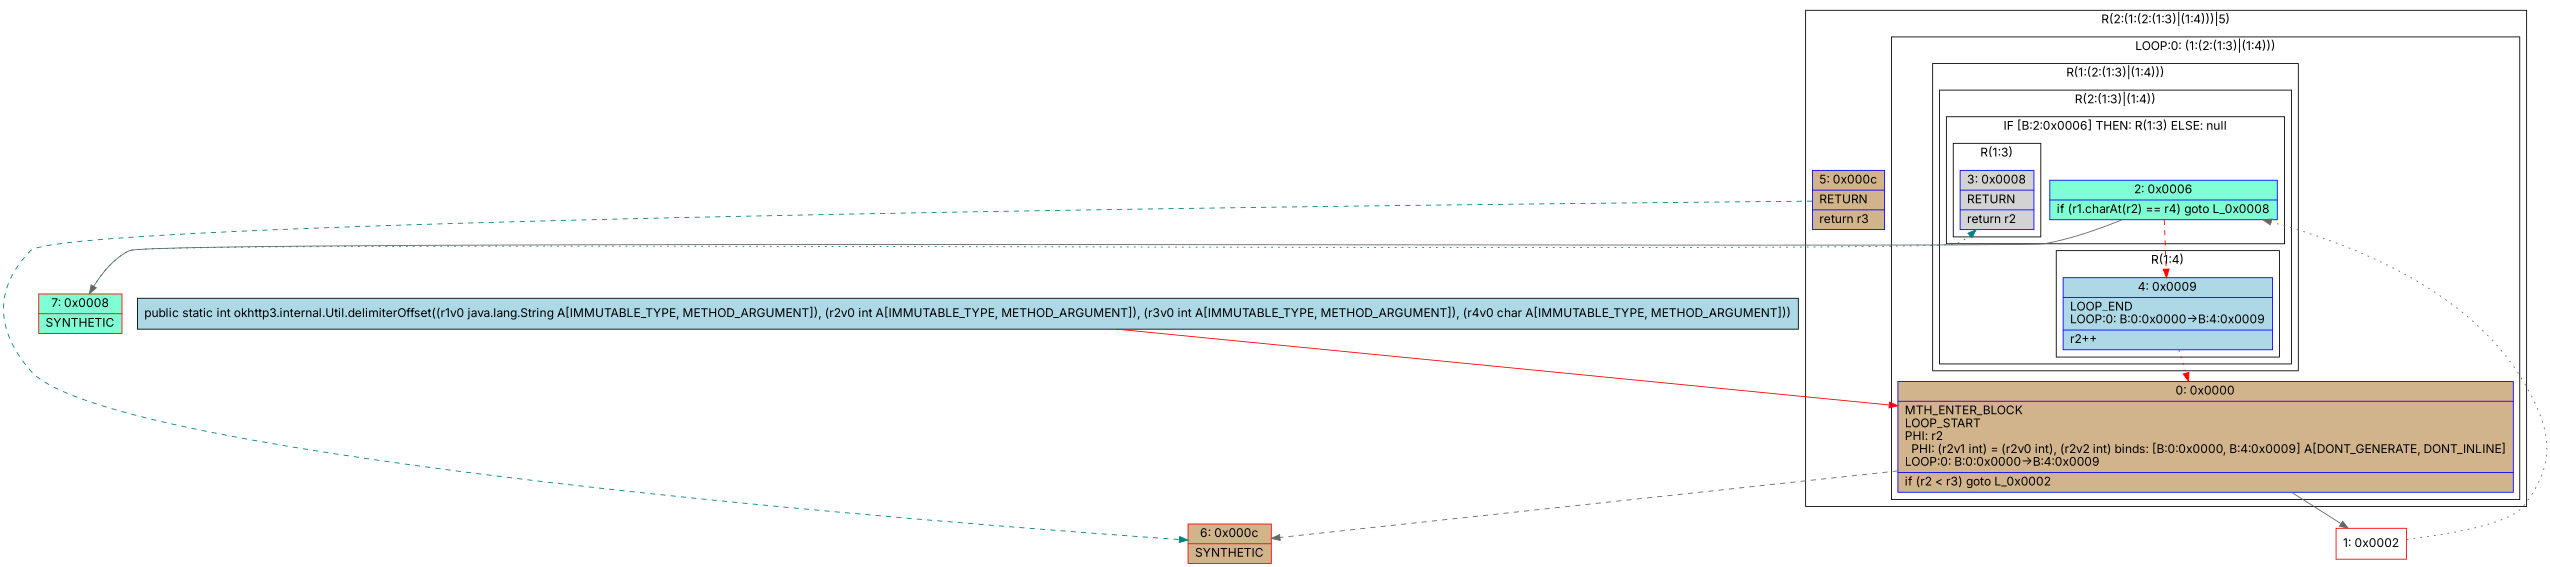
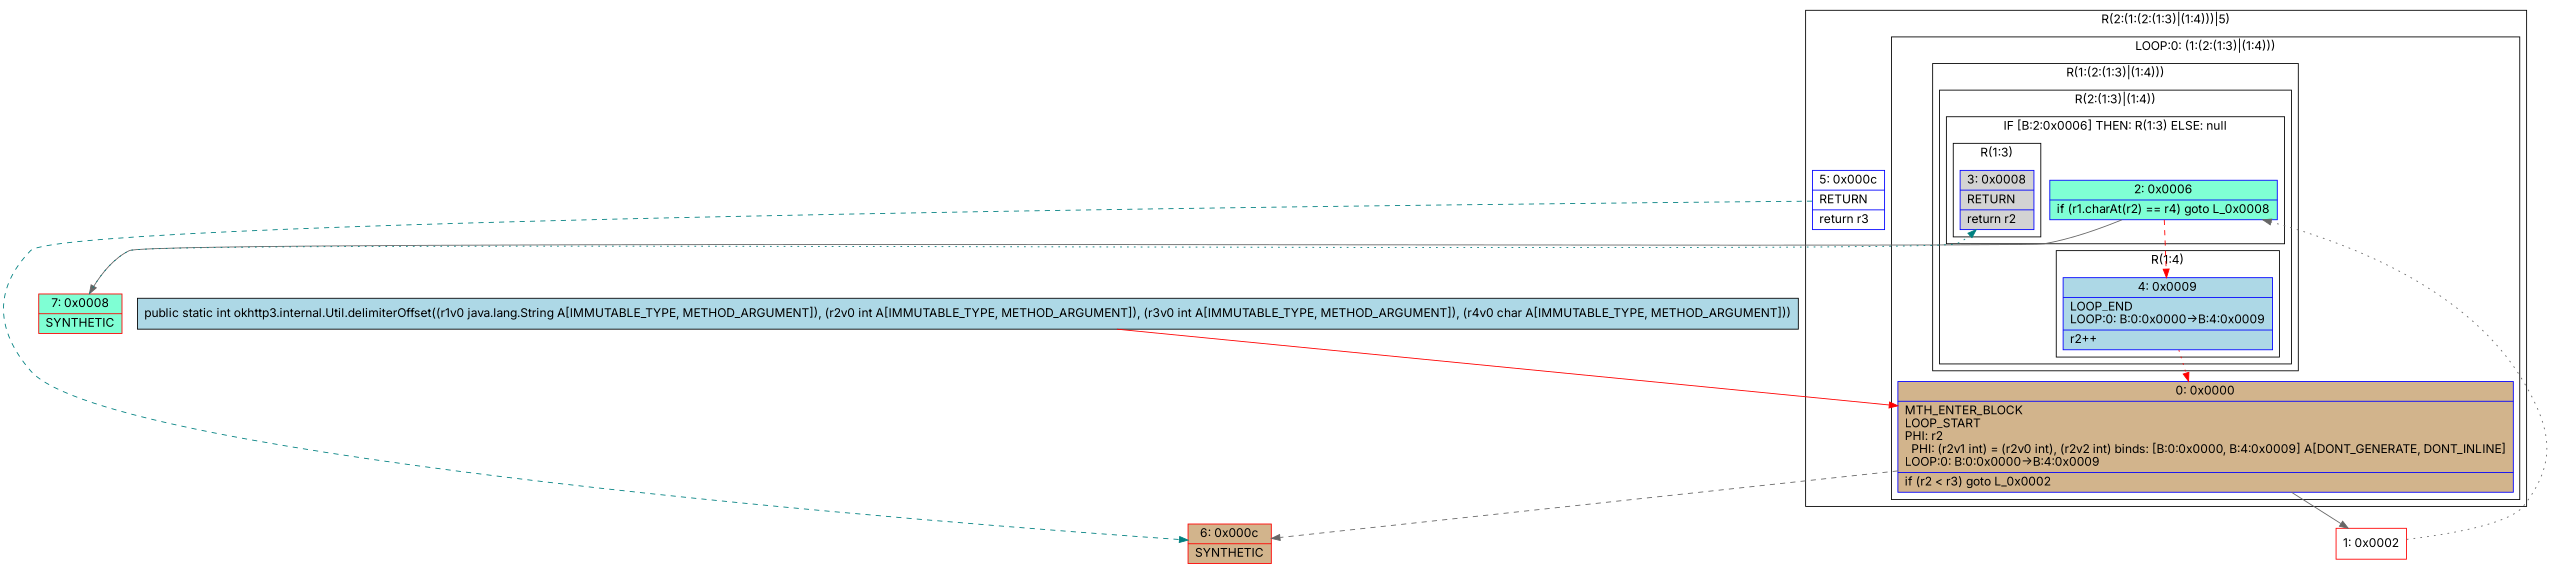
node "5: 0x000c": fillcolor tan -> white
